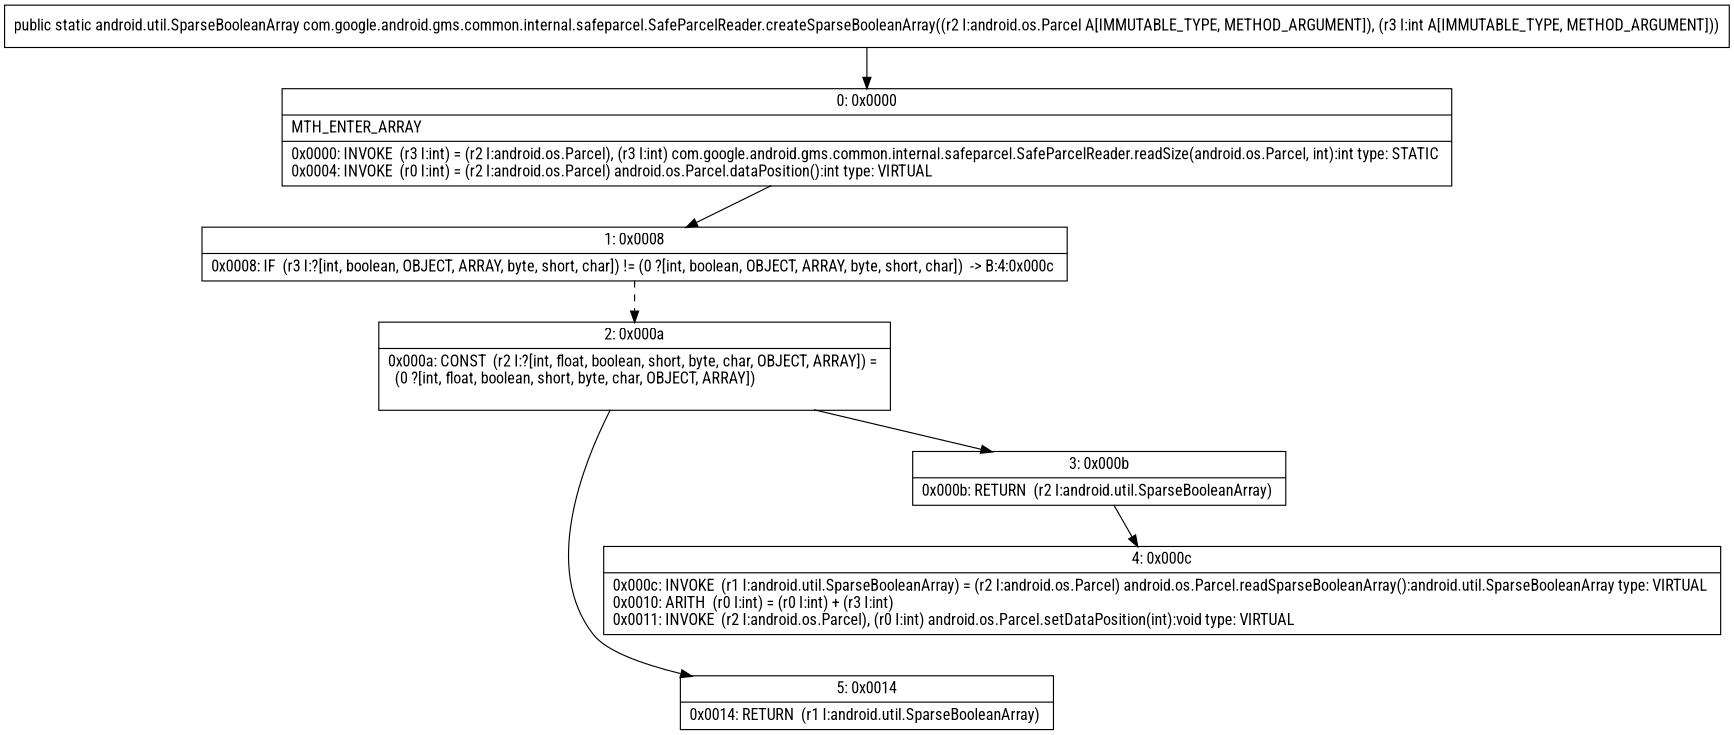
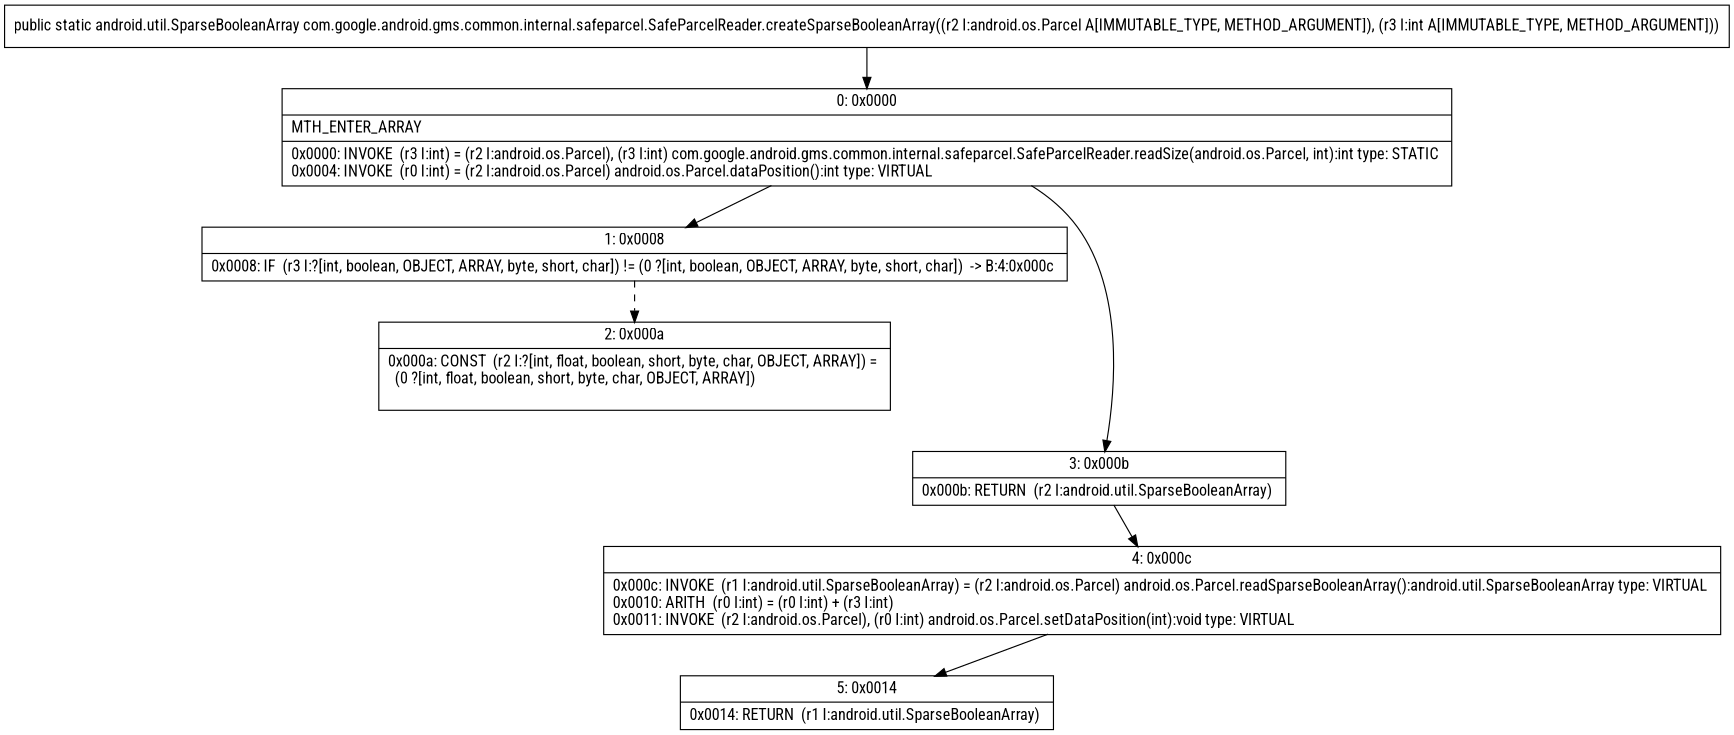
edge "2: 0x000a" -> "3: 0x000b": now "0: 0x0000" -> "3: 0x000b"
edge "2: 0x000a" -> "5: 0x0014": now "4: 0x000c" -> "5: 0x0014"
